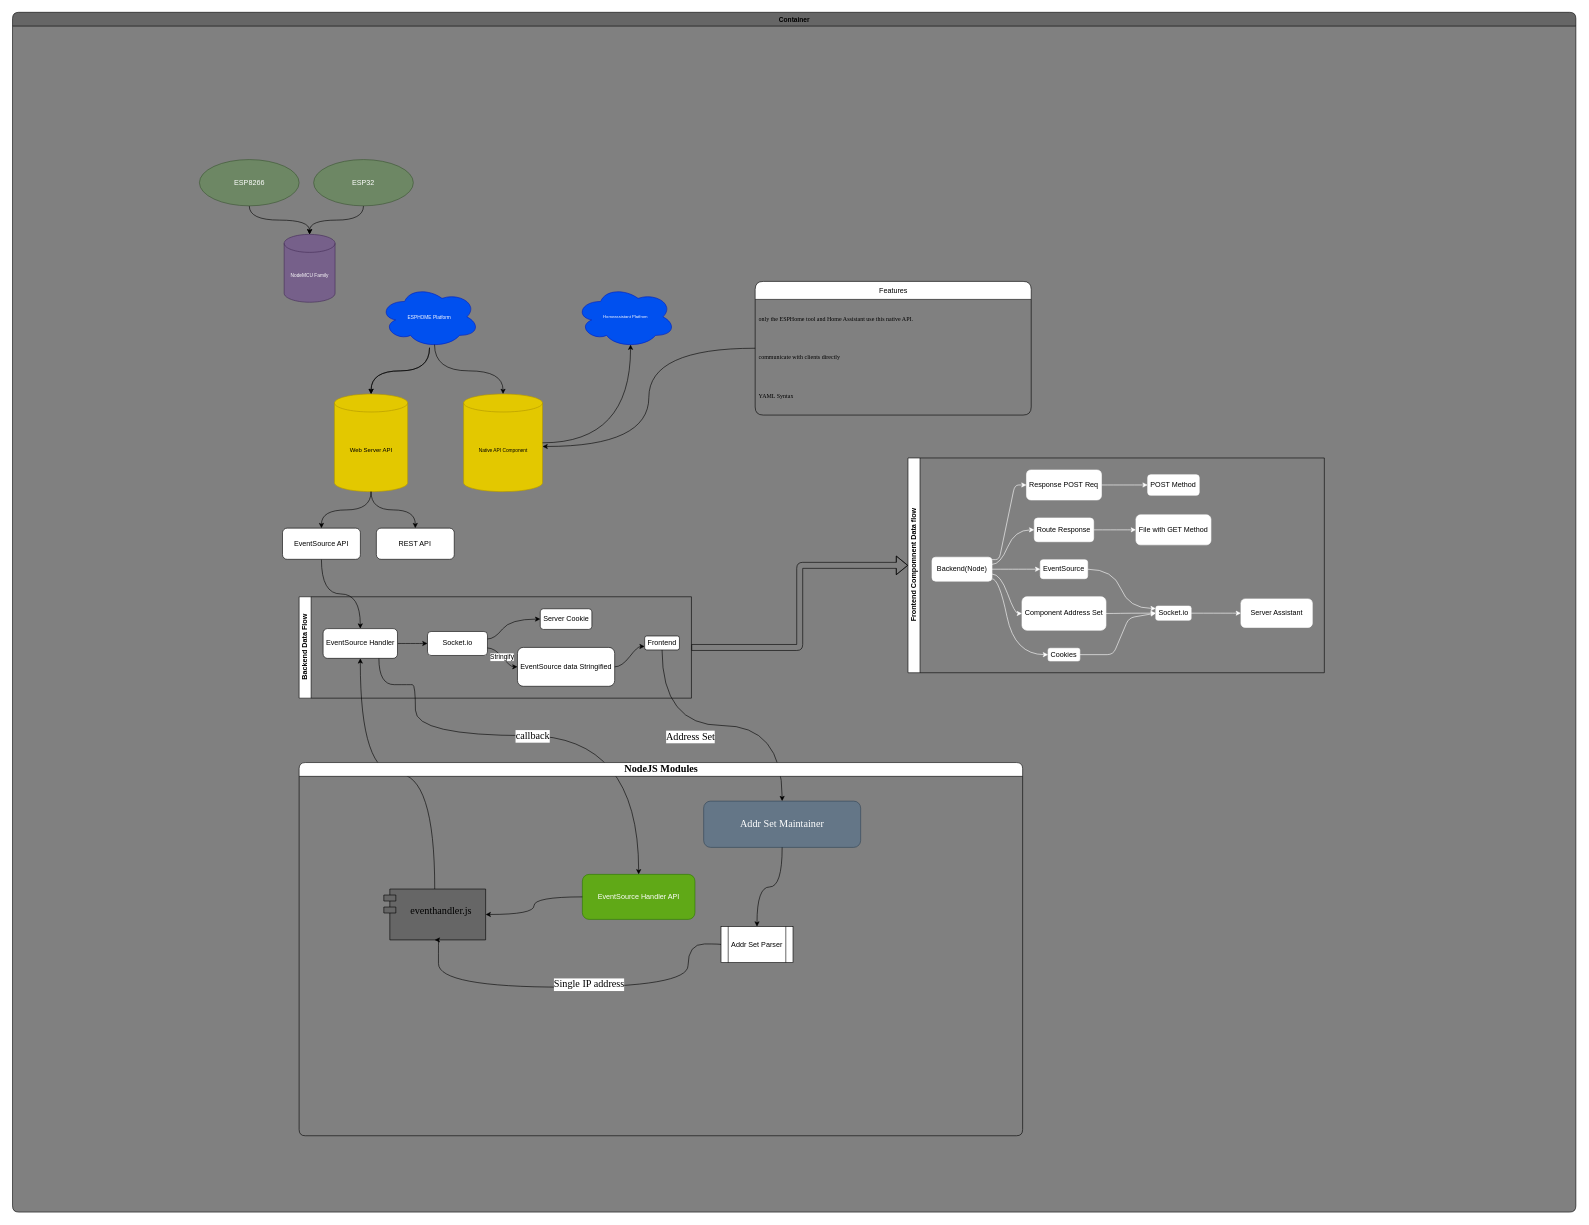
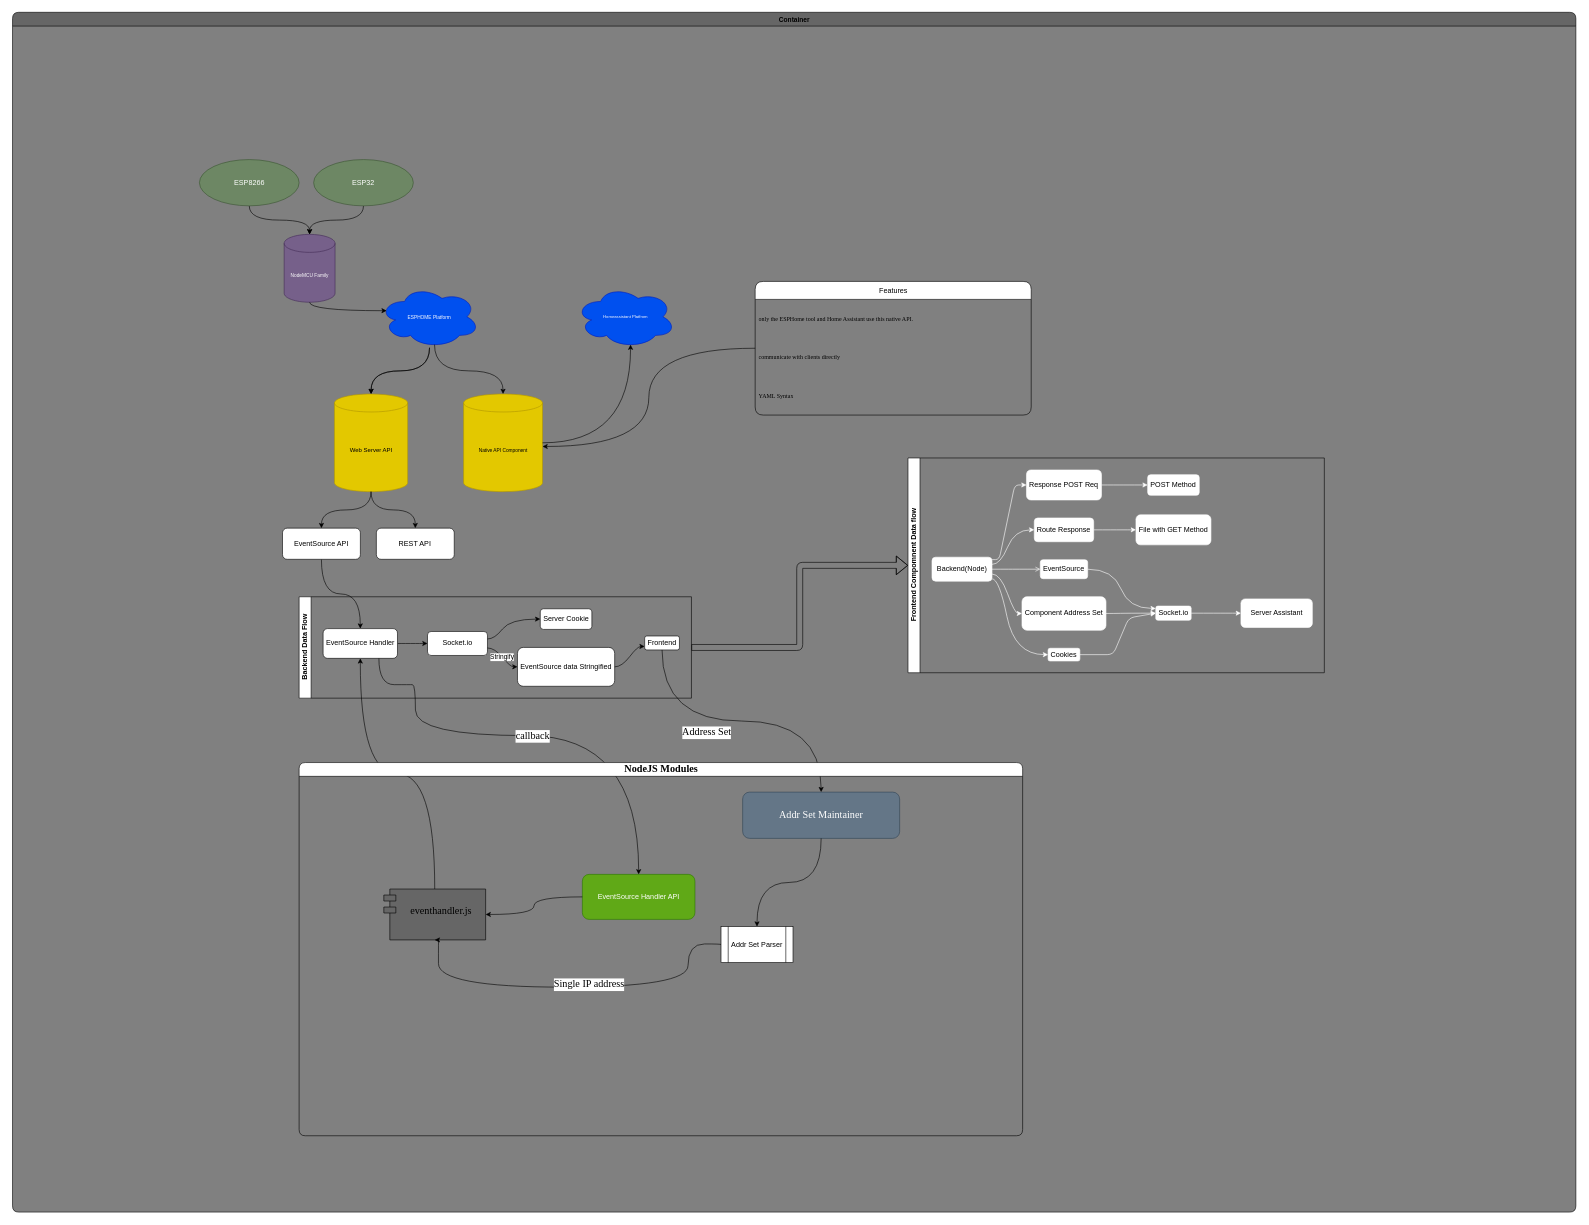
edge "NodeMCU Family" -> "ESPHOME Platform": added
edge "Backend(Node)" -> "EventSource": arrowhead classic -> open
node "Addr Set Maintainer": moved (782, 824) -> (821, 815)
